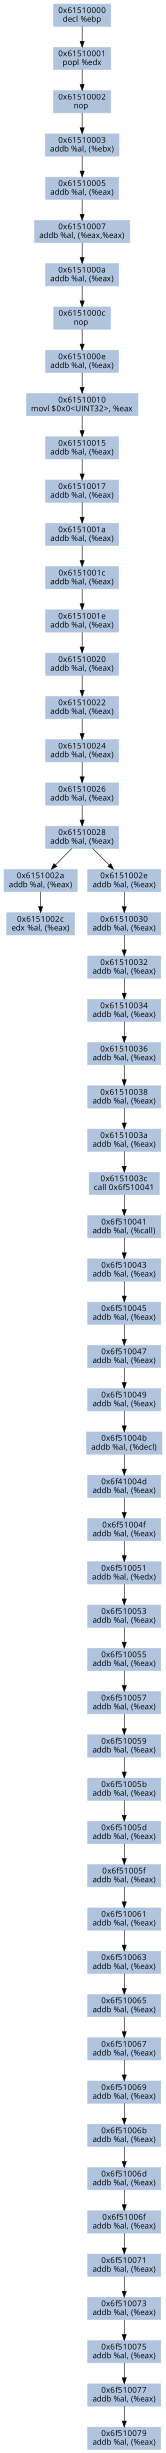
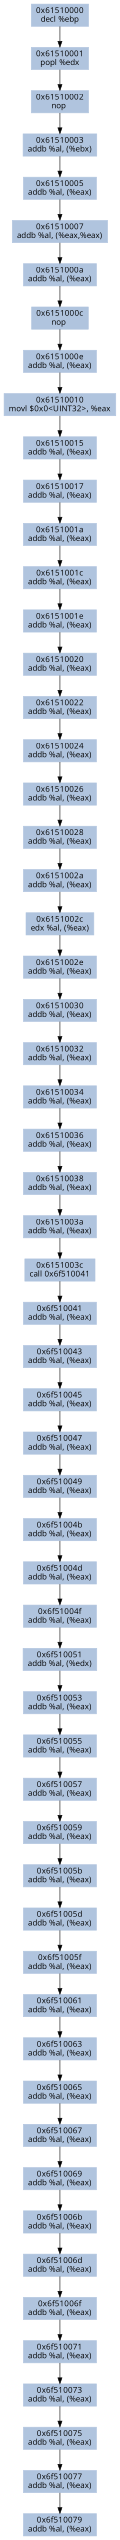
edge "0x61510028 addb %al, (%eax)" -> "0x6151002e addb %al, (%eax)": now "0x6151002c edx %al, (%eax)" -> "0x6151002e addb %al, (%eax)"
node "0x6f510041 addb %al, (%call)": label "0x6f510041 addb %al, (%call)" -> "0x6f510041 addb %al, (%eax)"
node "0x6f51004b addb %al, (%decl)": label "0x6f51004b addb %al, (%decl)" -> "0x6f51004b addb %al, (%eax)"
node "0x6f41004d addb %al, (%eax)": label "0x6f41004d addb %al, (%eax)" -> "0x6f51004d addb %al, (%eax)"
